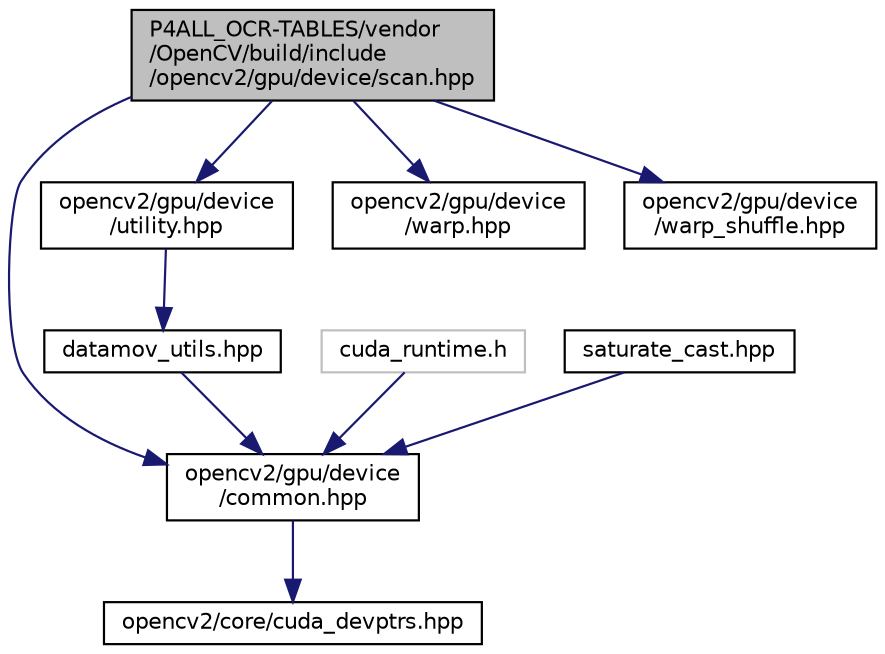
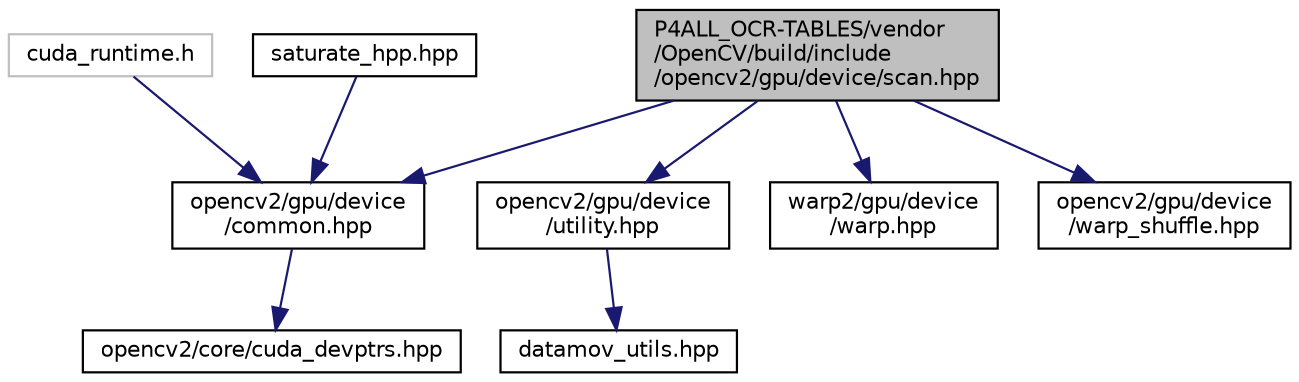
node "opencv2/gpu/device /warp.hpp": label "opencv2/gpu/device /warp.hpp" -> "warp2/gpu/device /warp.hpp"
node "saturate_cast.hpp": label "saturate_cast.hpp" -> "saturate_hpp.hpp"
edge "datamov_utils.hpp" -> "opencv2/gpu/device /common.hpp": removed
